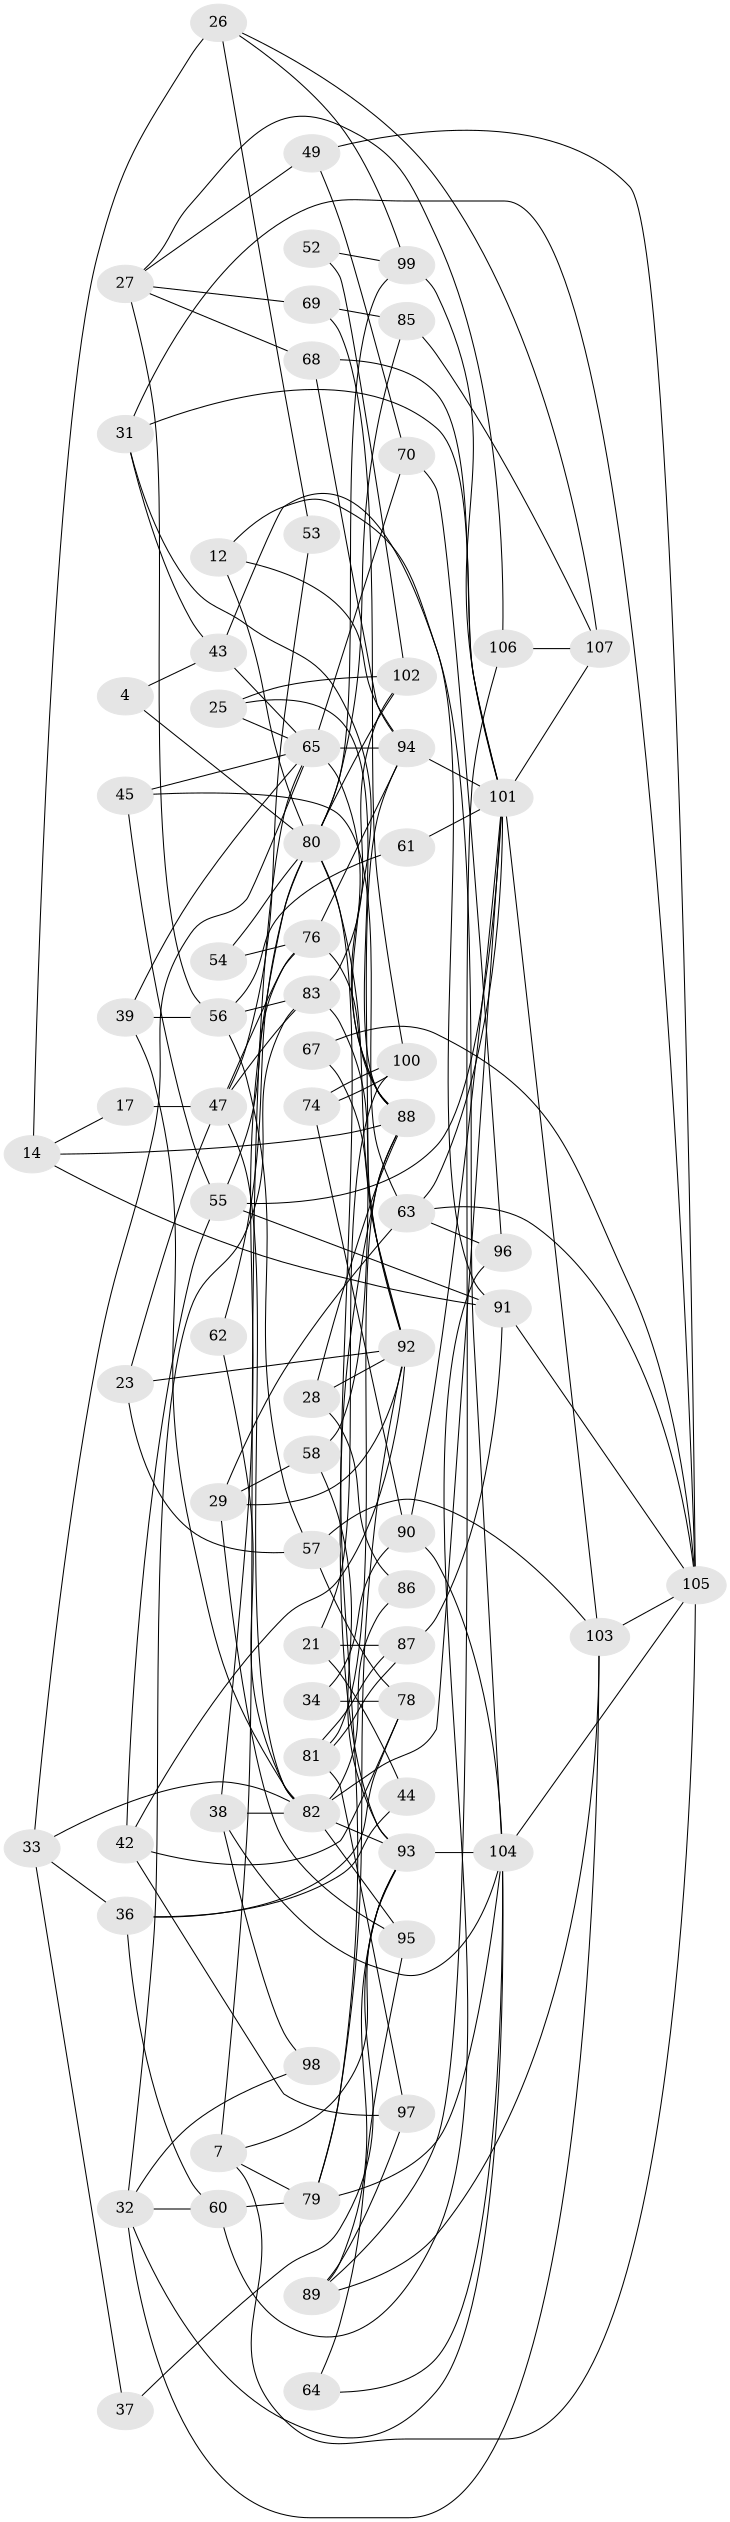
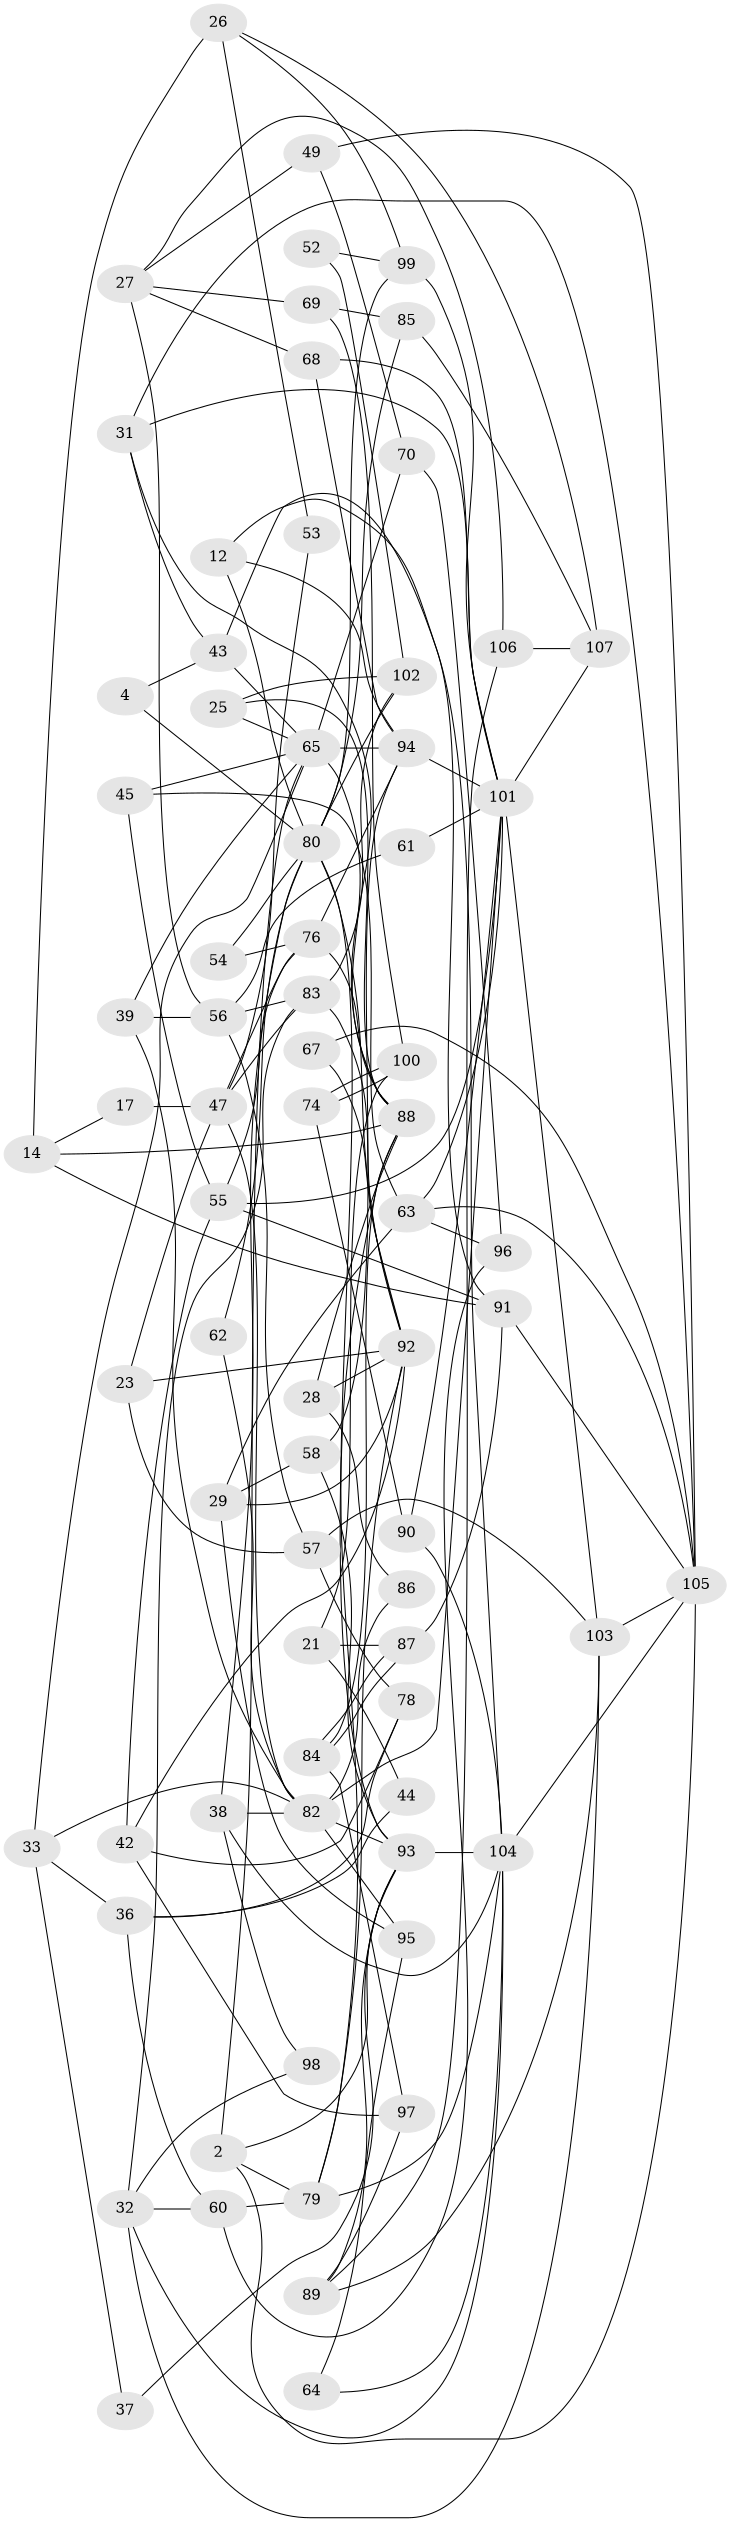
node "34": removed
node "81": label "81" -> "84"
node "7": label "7" -> "2"
